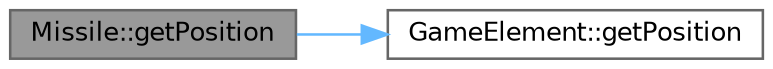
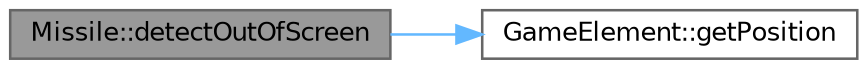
node "Missile::getPosition": label "Missile::getPosition" -> "Missile::detectOutOfScreen"
